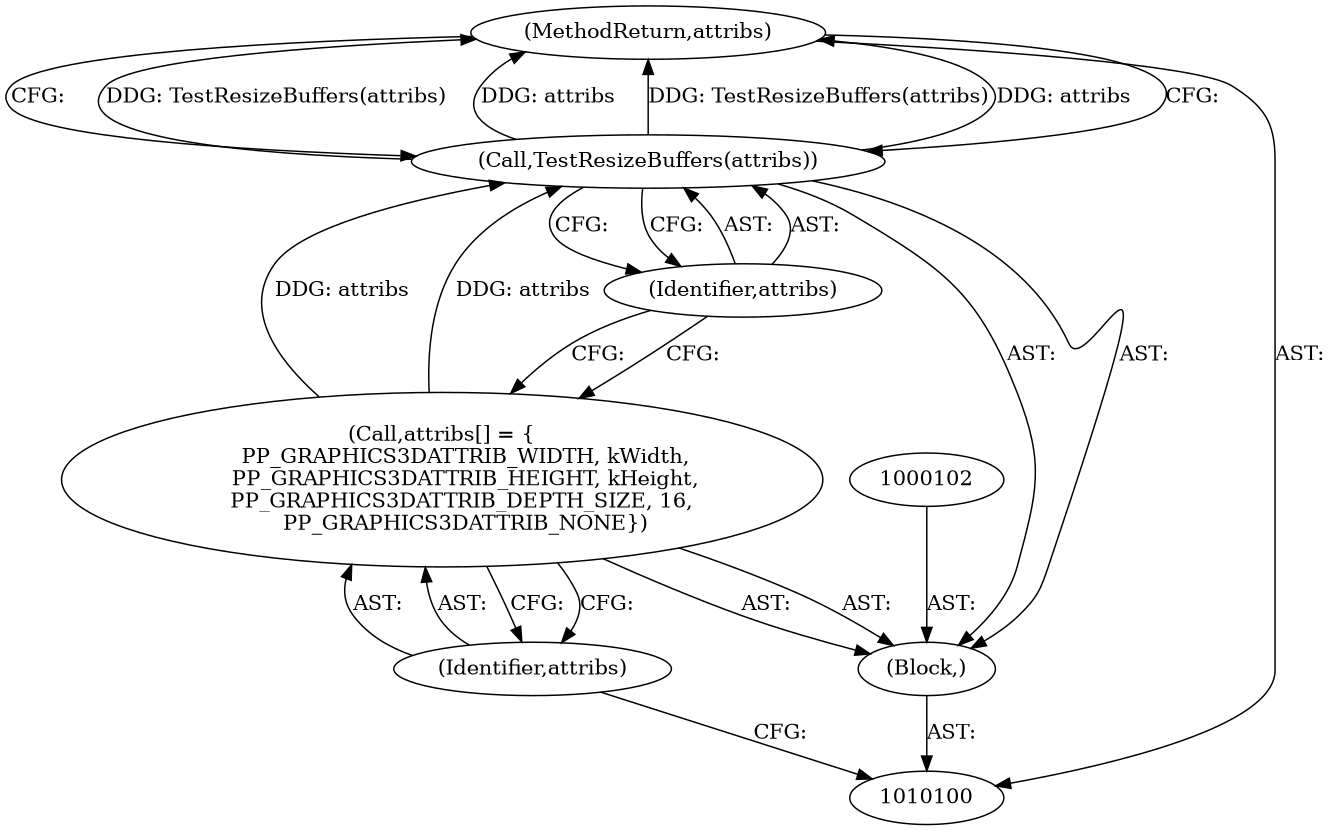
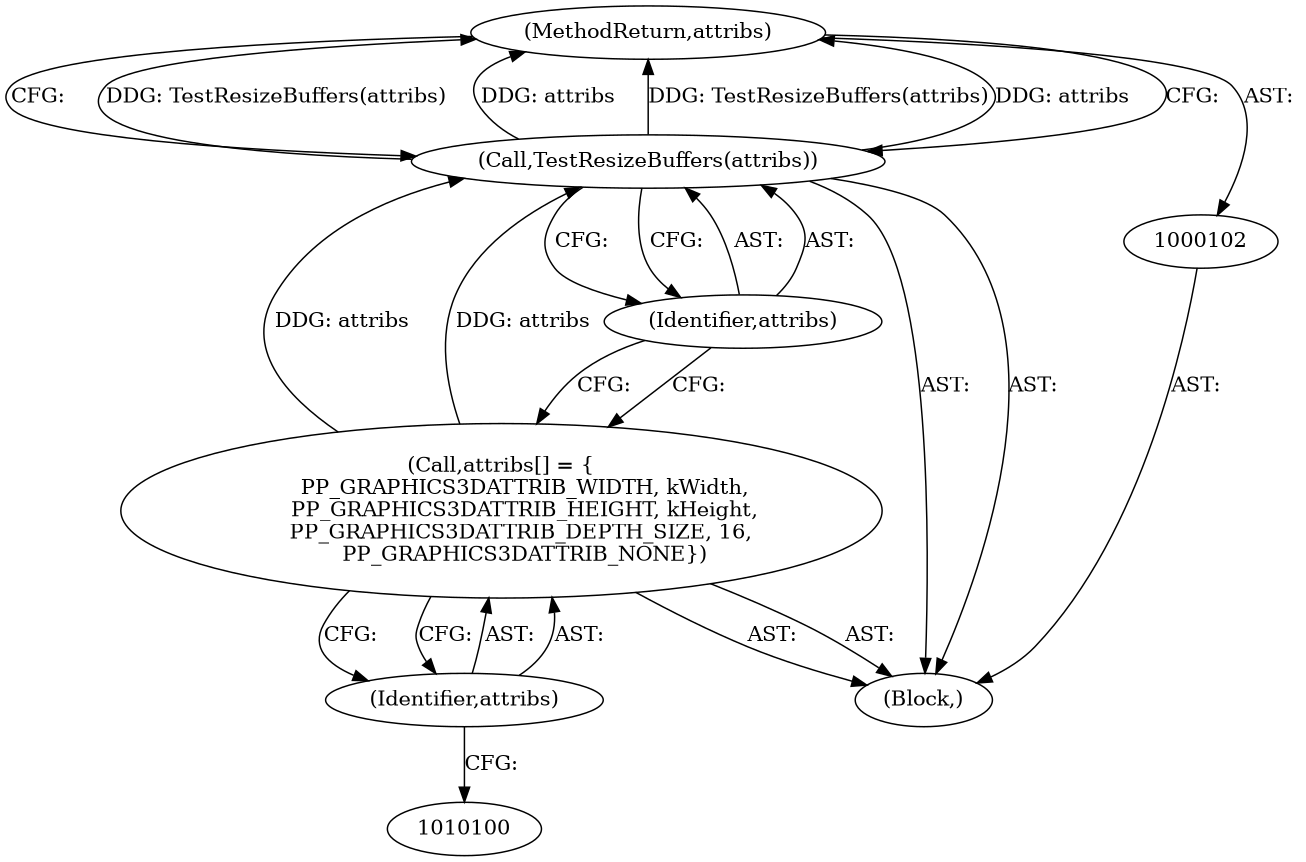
edge "(MethodReturn,attribs)" -> "1010100": now "(MethodReturn,attribs)" -> "1000102"
edge "(Block,)" -> "1010100": removed, label "AST:"
